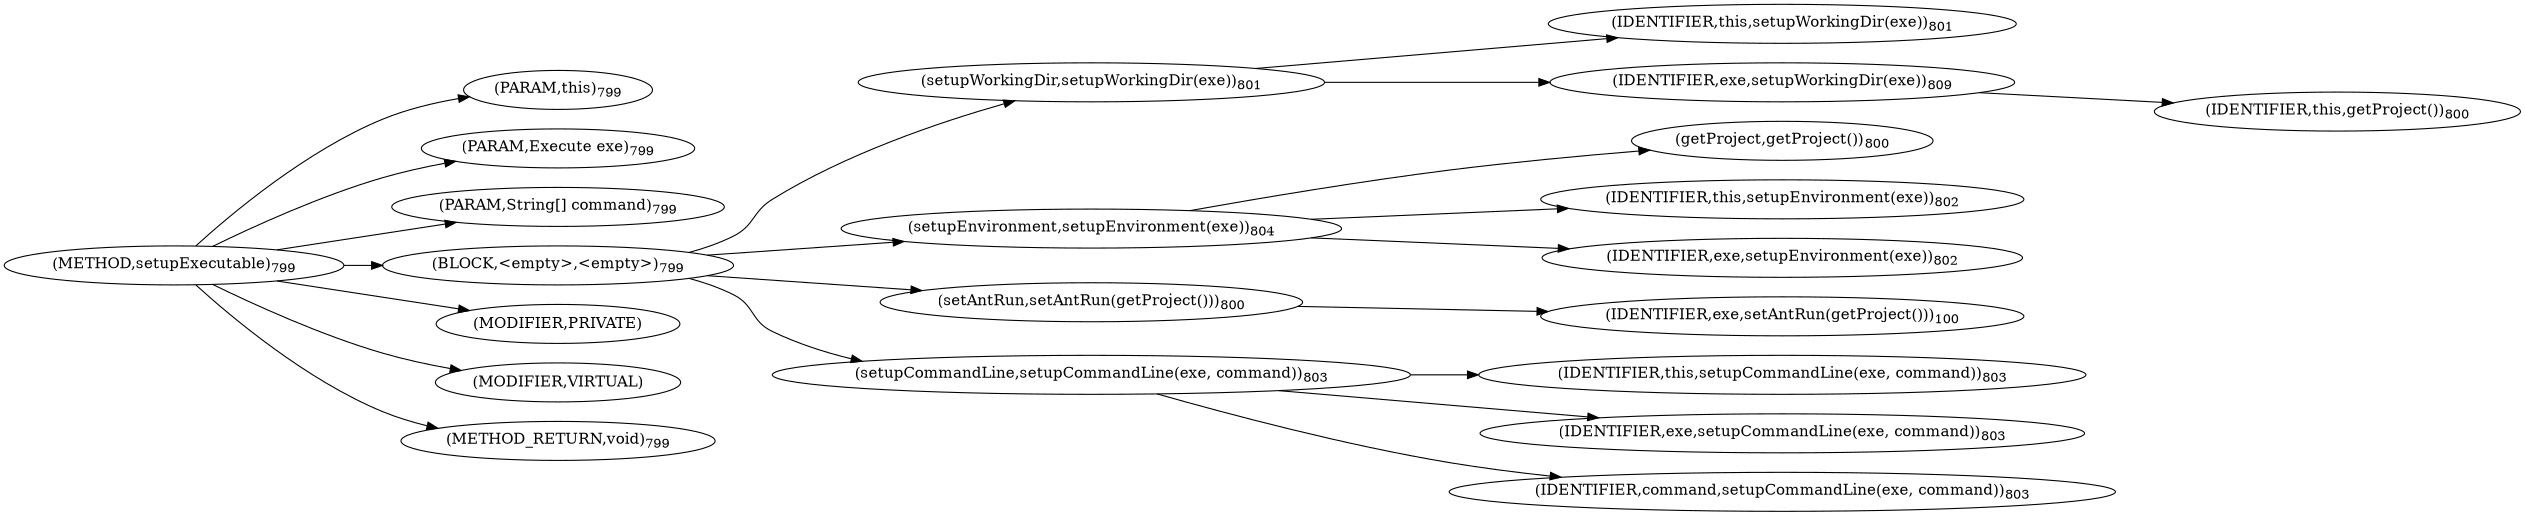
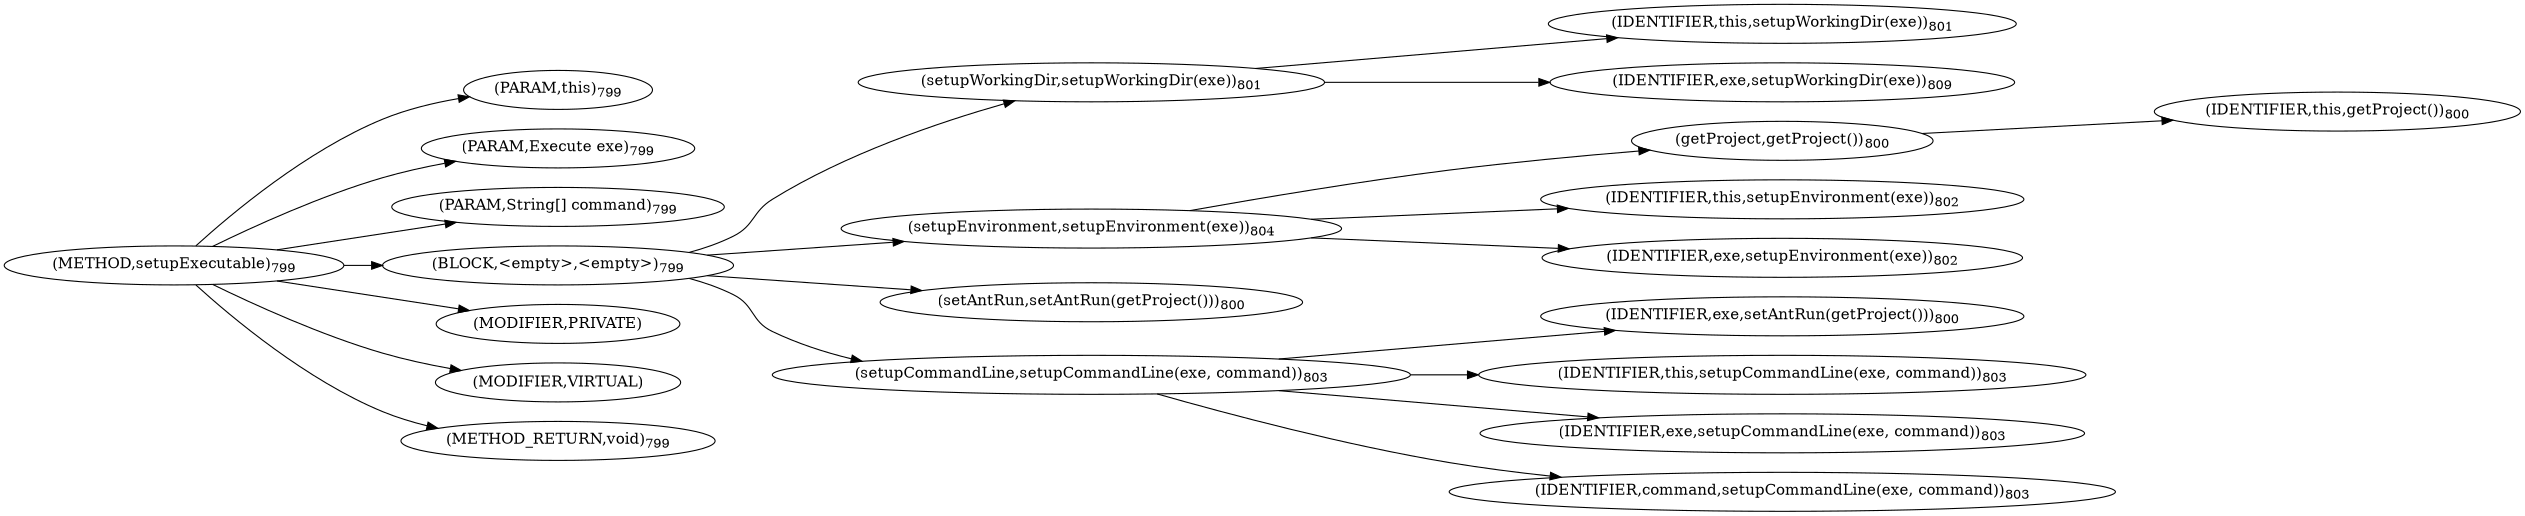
edge "(IDENTIFIER,exe,setupWorkingDir(exe))" -> "(IDENTIFIER,this,getProject())": now "(getProject,getProject())" -> "(IDENTIFIER,this,getProject())"
edge "(setAntRun,setAntRun(getProject()))" -> "(IDENTIFIER,exe,setAntRun(getProject()))": now "(setupCommandLine,setupCommandLine(exe, command))" -> "(IDENTIFIER,exe,setAntRun(getProject()))"
node "(IDENTIFIER,exe,setAntRun(getProject()))": text "100" -> "800"
